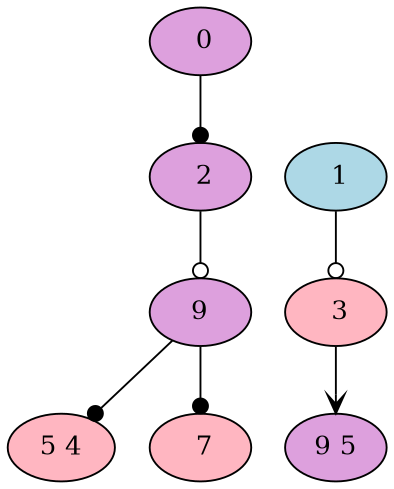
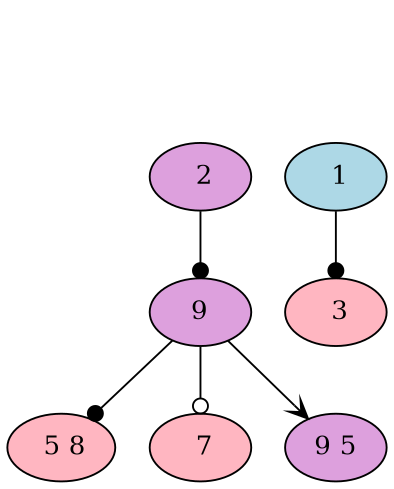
node "0": removed
edge "2" -> "9": arrowhead odot -> dot
edge "1" -> "3": arrowhead odot -> dot
edge "3" -> "9 5": now "9" -> "9 5"
edge "9" -> "7": arrowhead dot -> odot
node "5 4": label "5 4" -> "5 8"
